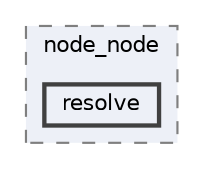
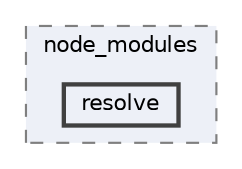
cluster "node_node": label "node_node" -> "node_modules"
